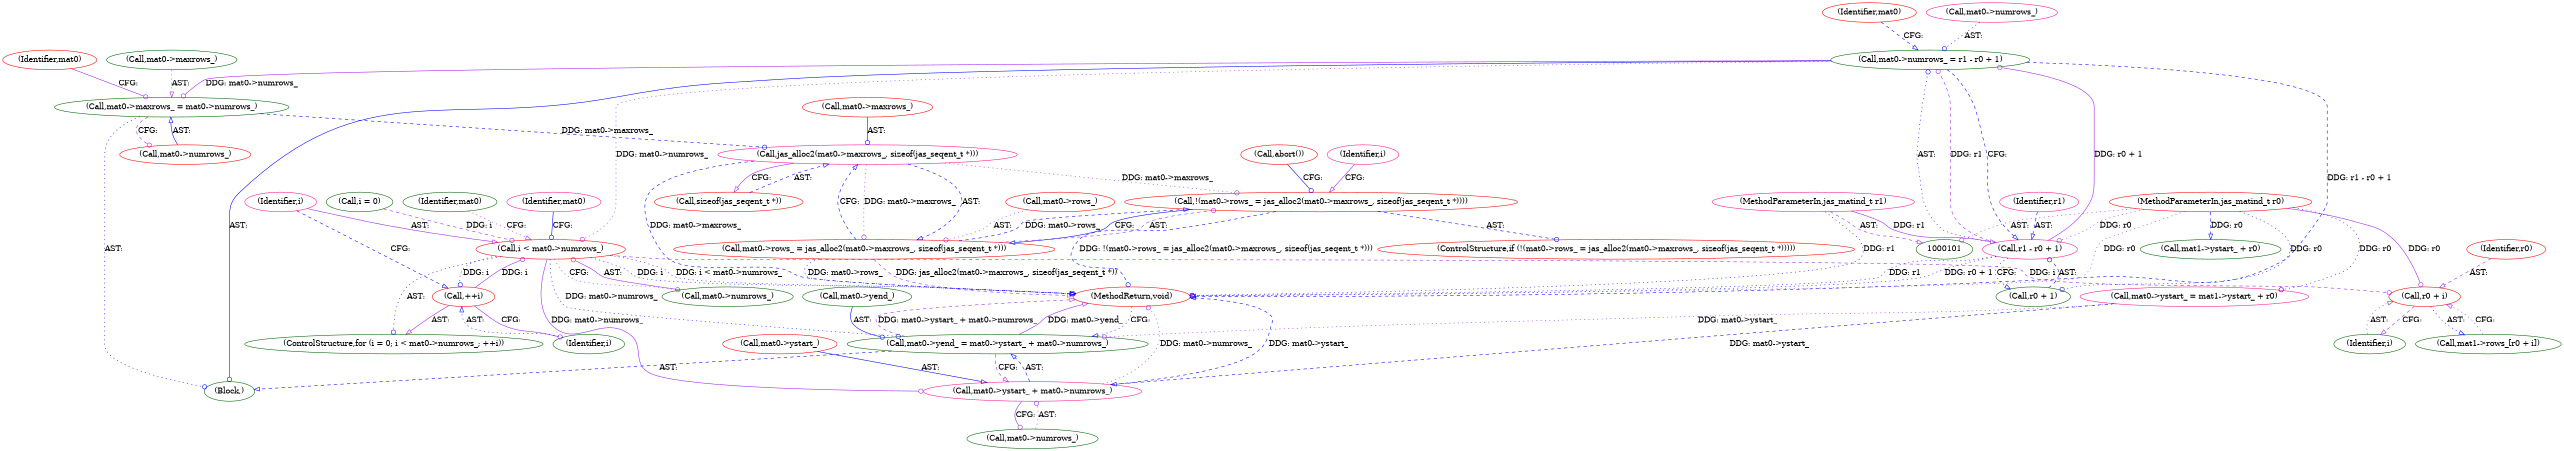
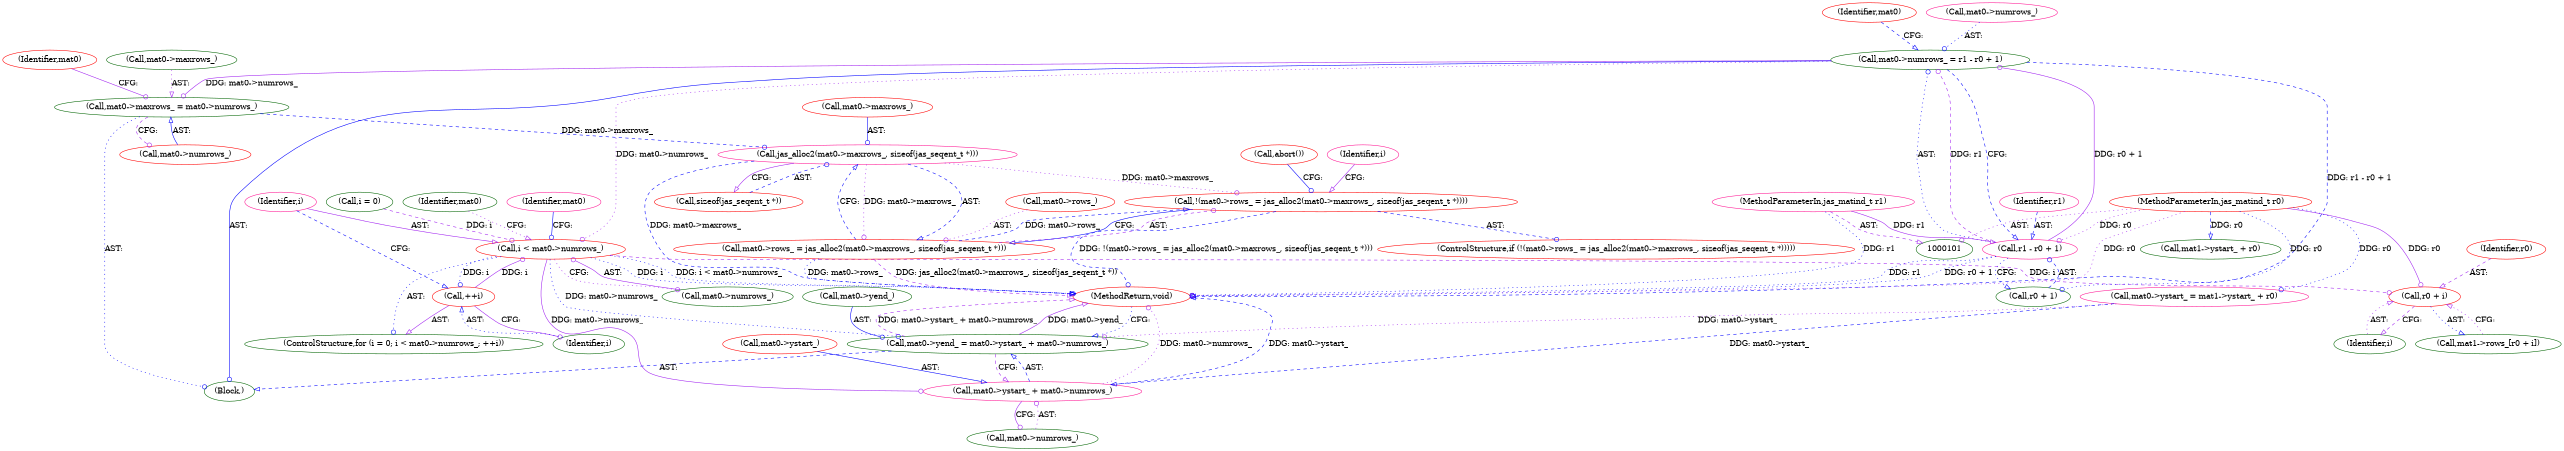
edge "(Call,sizeof(jas_seqent_t *))" -> "(Call,jas_alloc2(mat0->maxrows_, sizeof(jas_seqent_t *)))": arrowhead onormal -> odot
